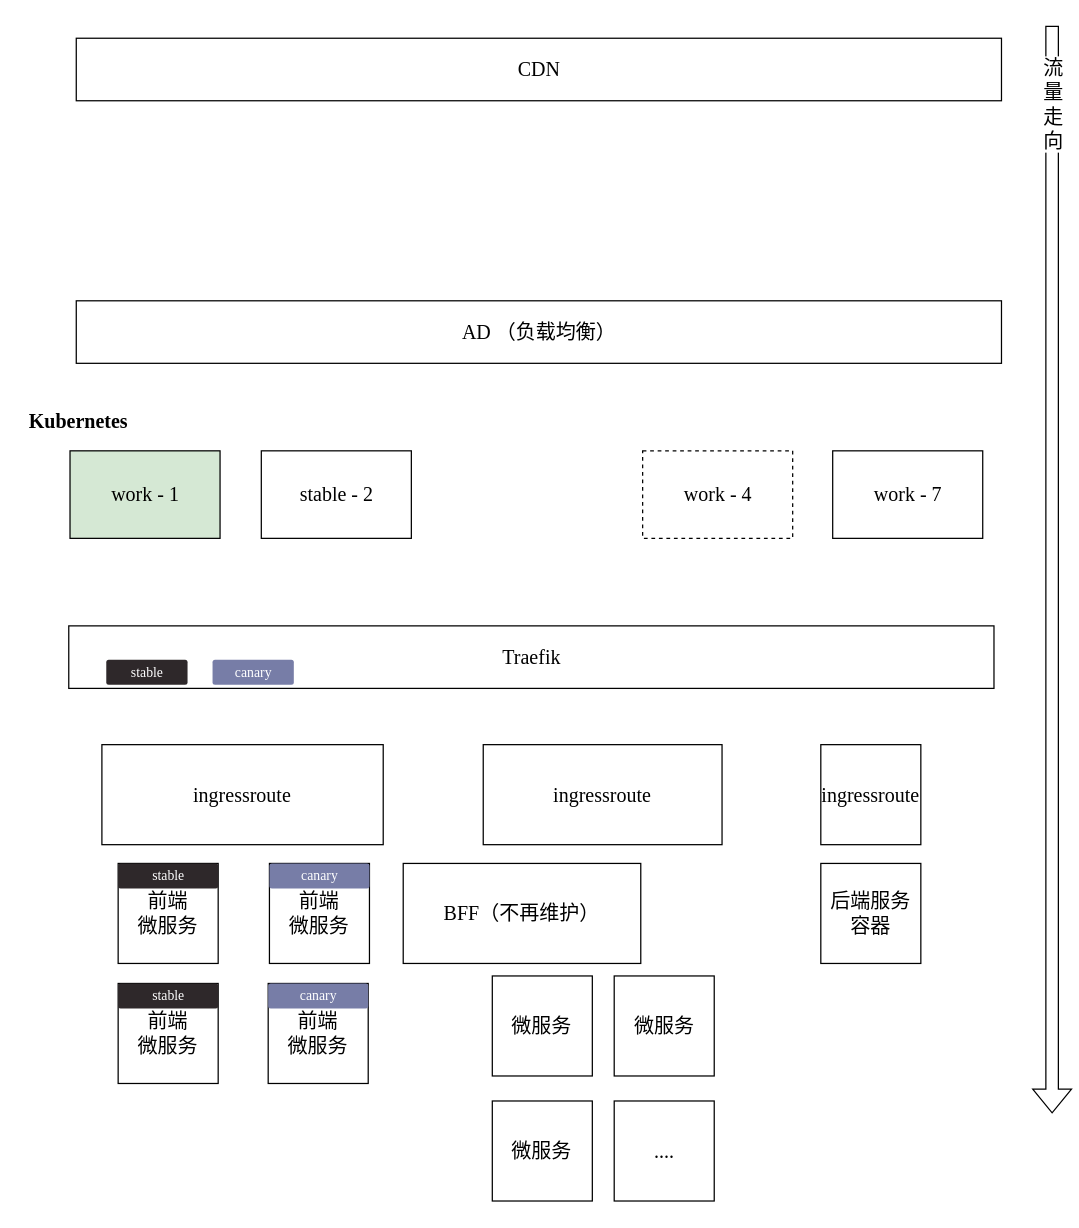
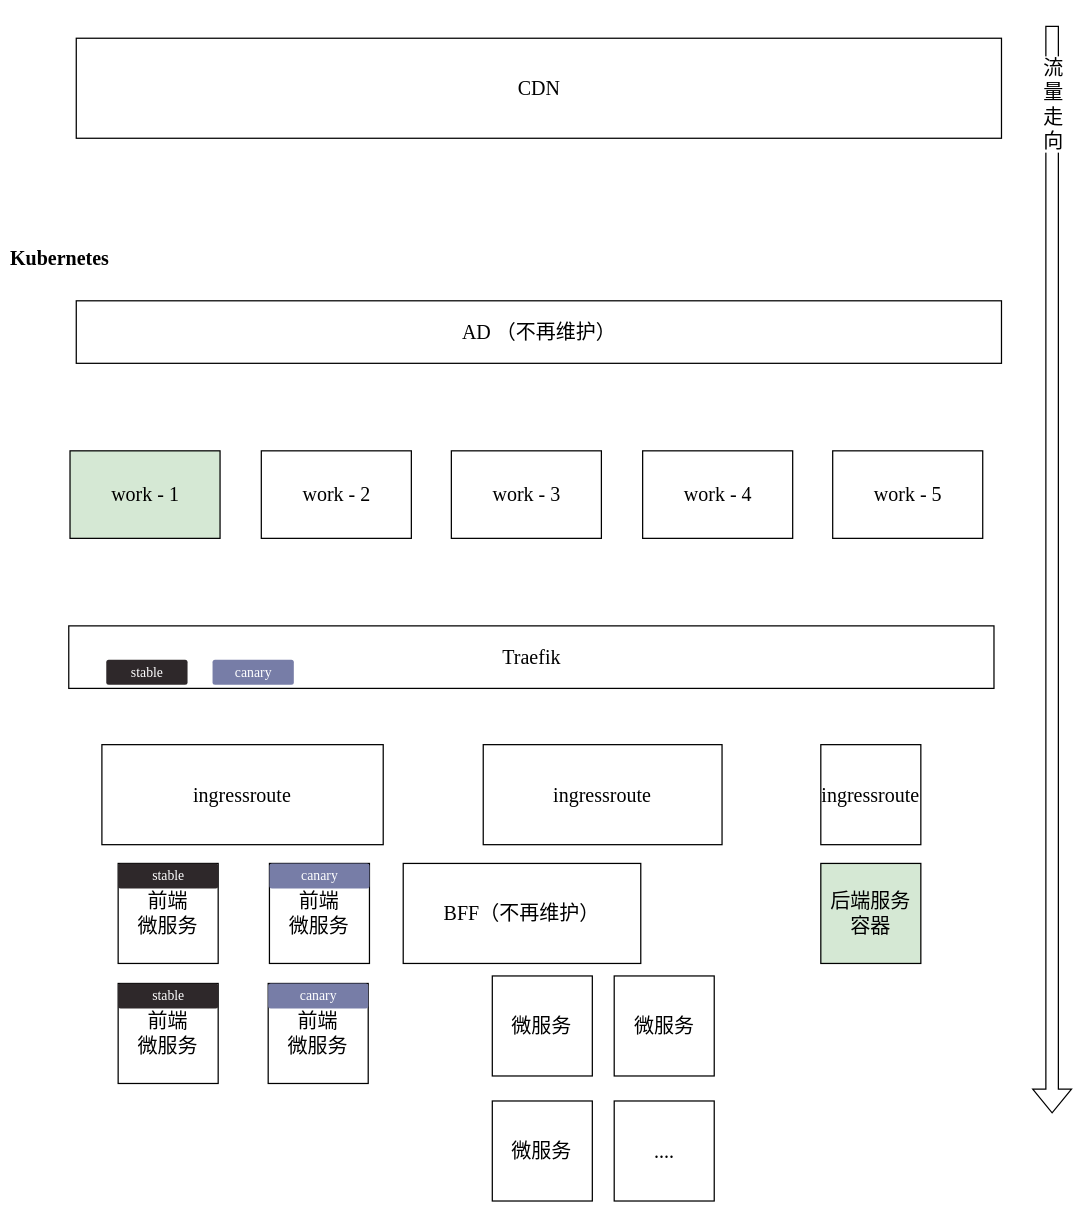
node "CDN": size 925x63 -> 925x100
node "AD （负载均衡）": label "AD （负载均衡）" -> "AD （不再维护）"
node "Kubernetes": moved (108, 426) -> (89, 263)
node "stable - 2": label "stable - 2" -> "work - 2"
node "work - 3": added
node "work - 4": style dashed -> solid
node "work - 7": label "work - 7" -> "work - 5"
node "后端服务容器": fillcolor #ffffff -> #d5e8d4
